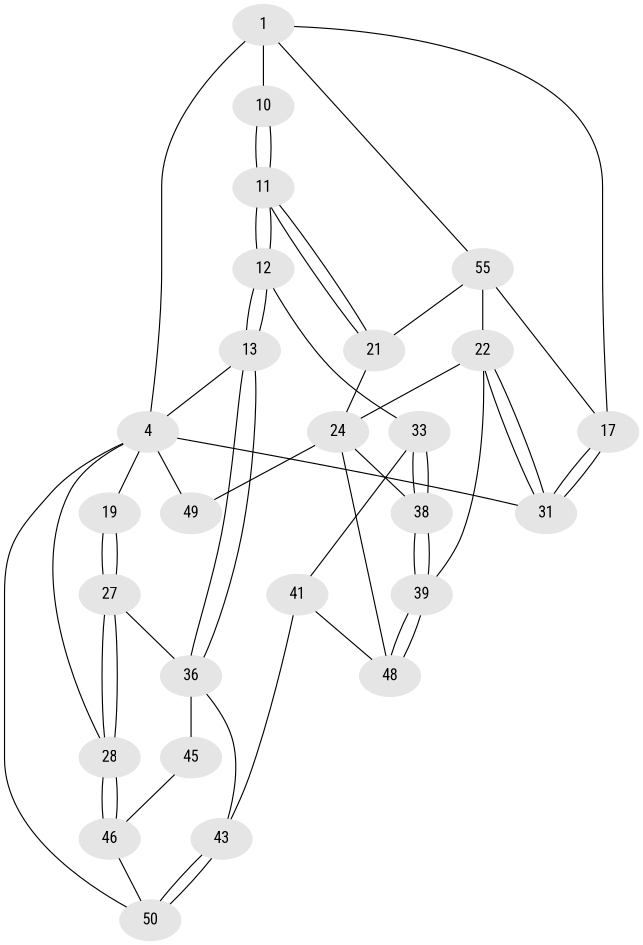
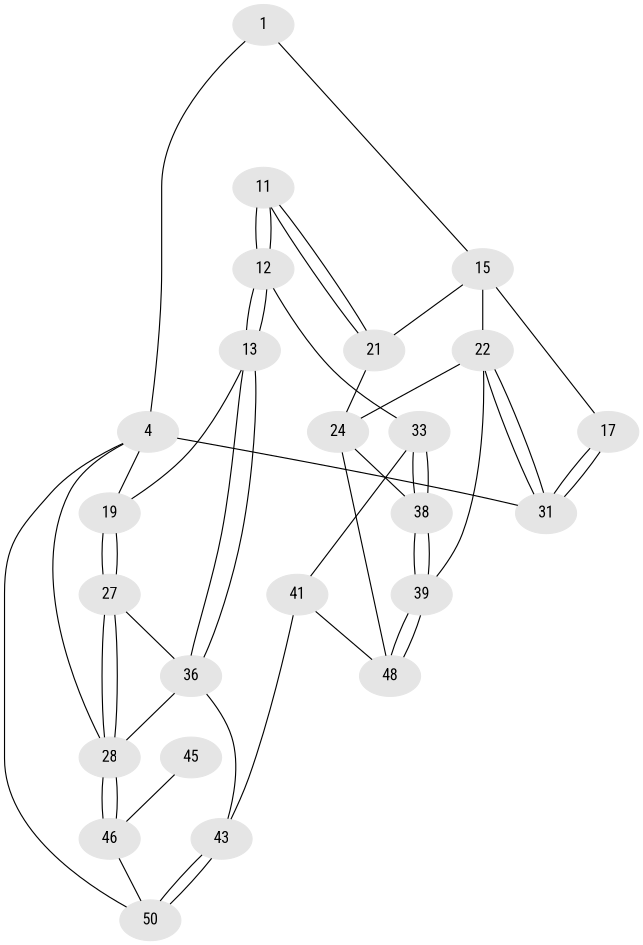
node "10": removed
edge "1" -- "17": removed
node "55": label "55" -> "15"
edge "13" -- "4": now "13" -- "19"
node "49": removed
edge "36" -- "45": now "36" -- "28"
